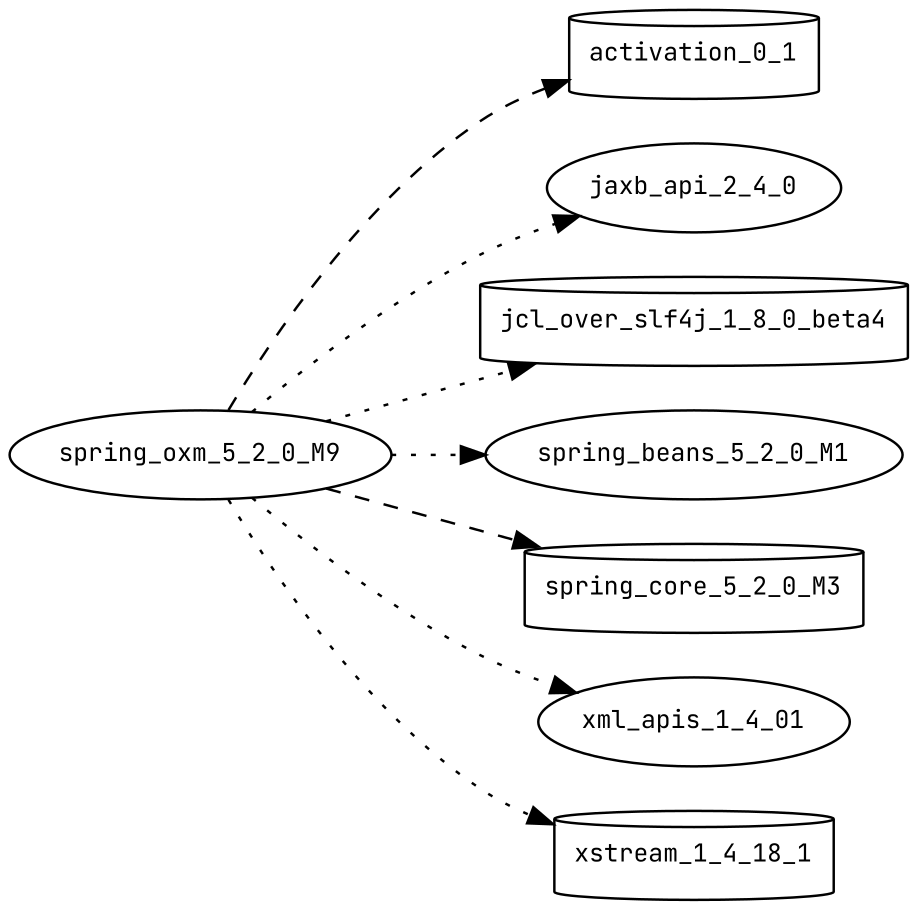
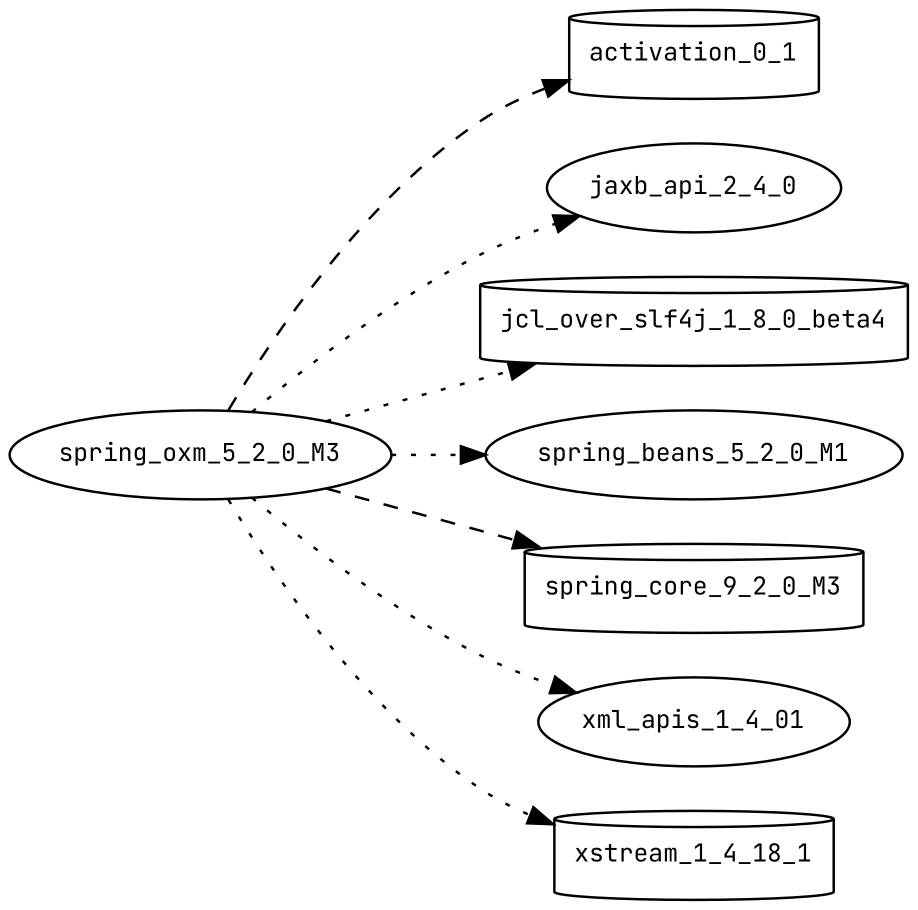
node "spring_oxm_5_2_0_M9": label "spring_oxm_5_2_0_M9" -> "spring_oxm_5_2_0_M3"
node "spring_core_5_2_0_M3": label "spring_core_5_2_0_M3" -> "spring_core_9_2_0_M3"
